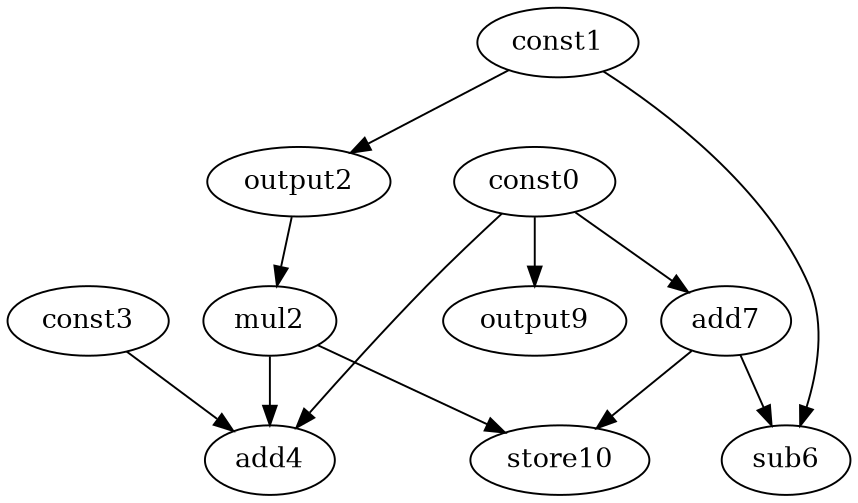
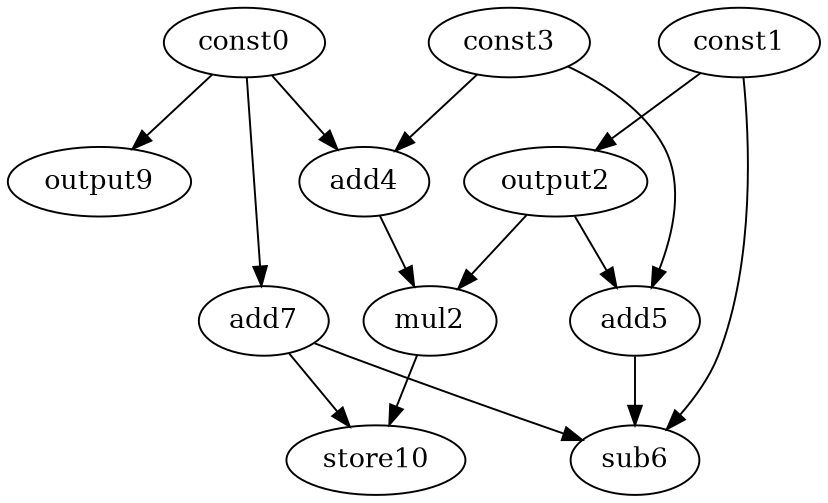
node "add5": added
edge "mul2" -> "add4": reversed
